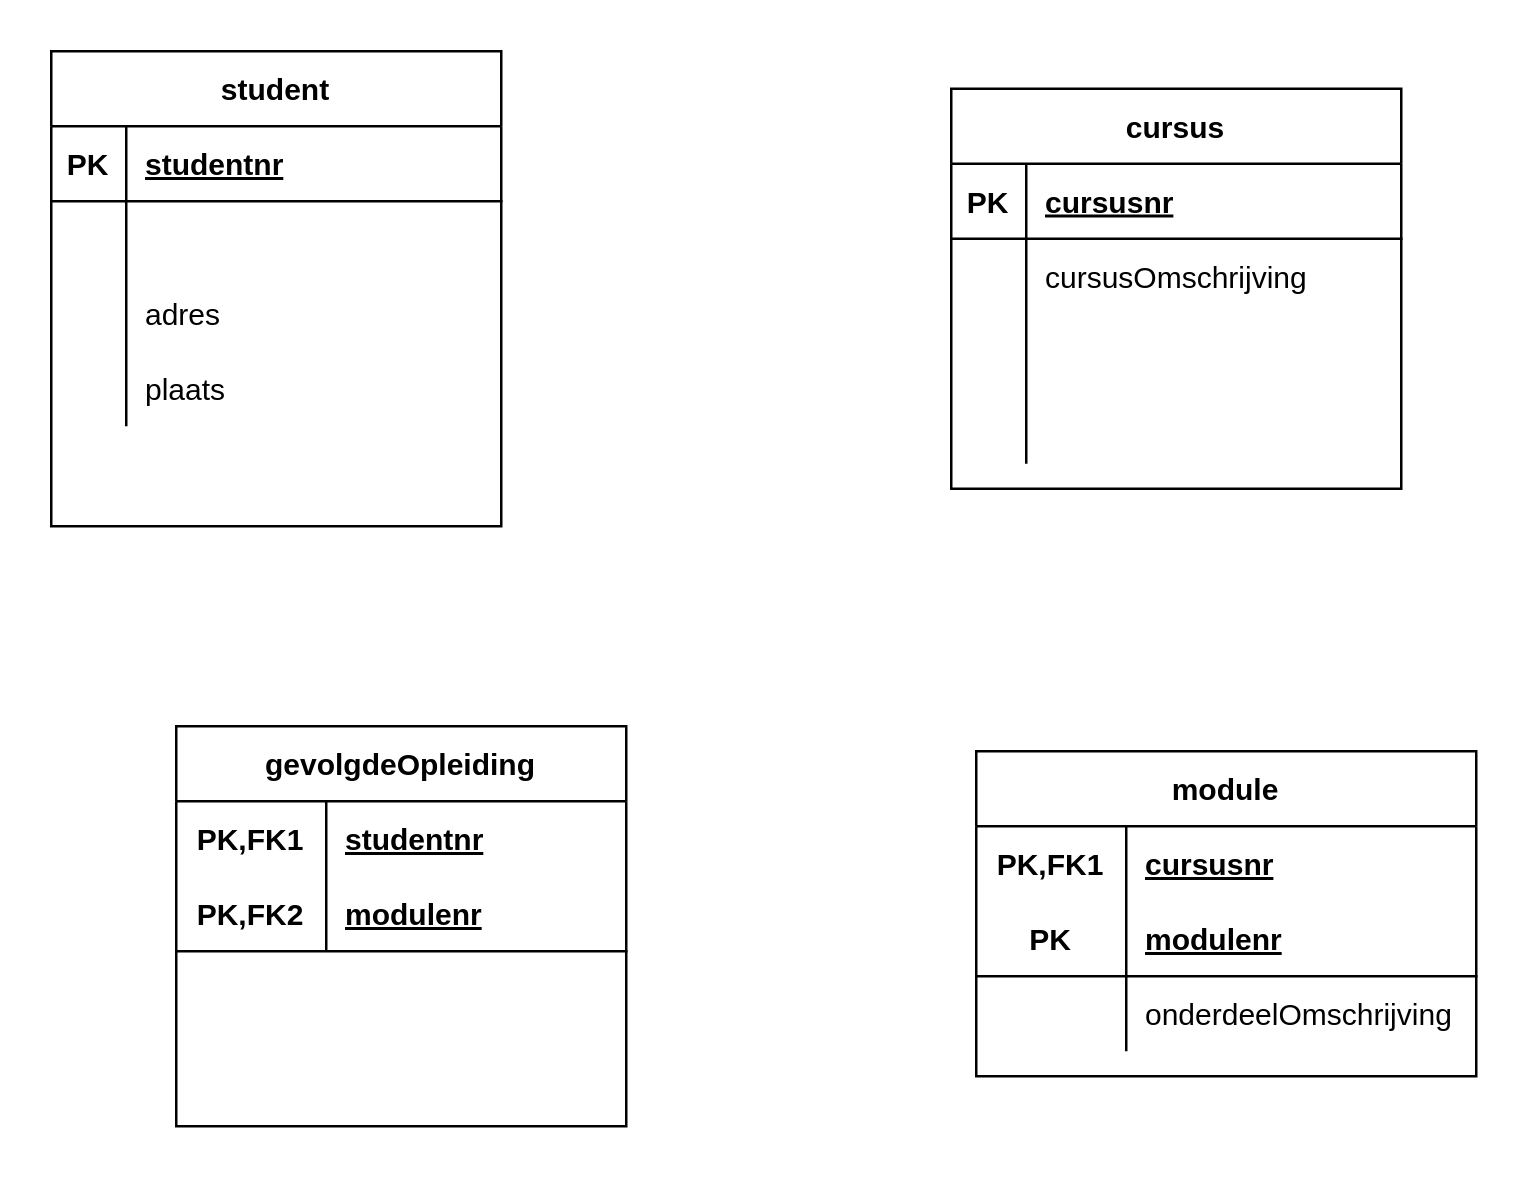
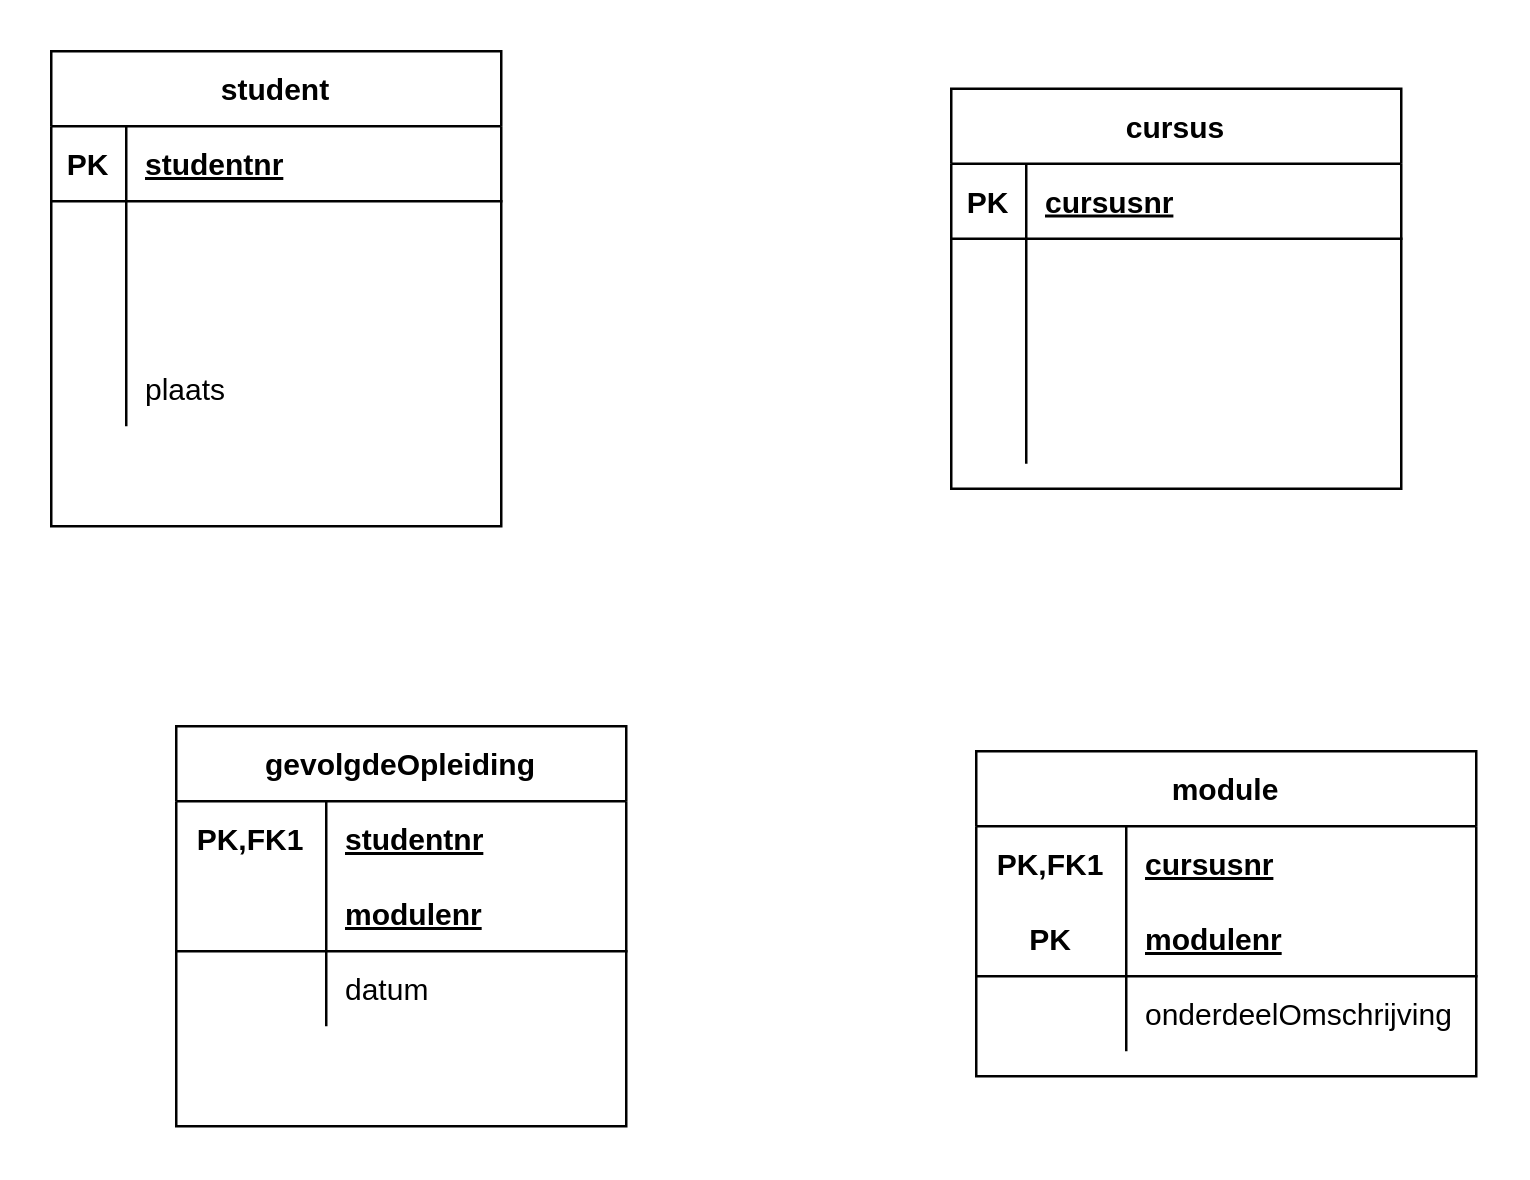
node "cursusOmschrijving": removed
node "adres": removed
node "PK,FK2": removed
node "datum": added
